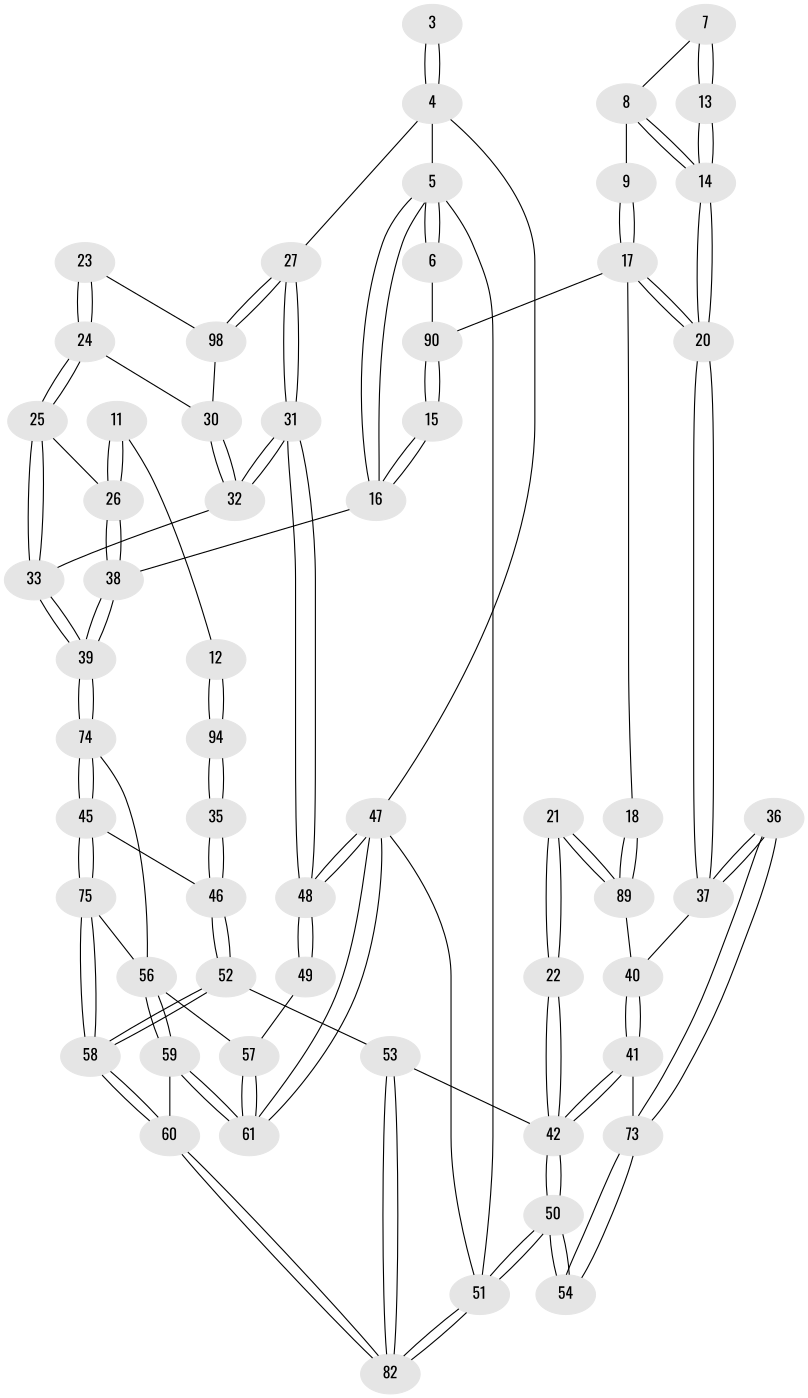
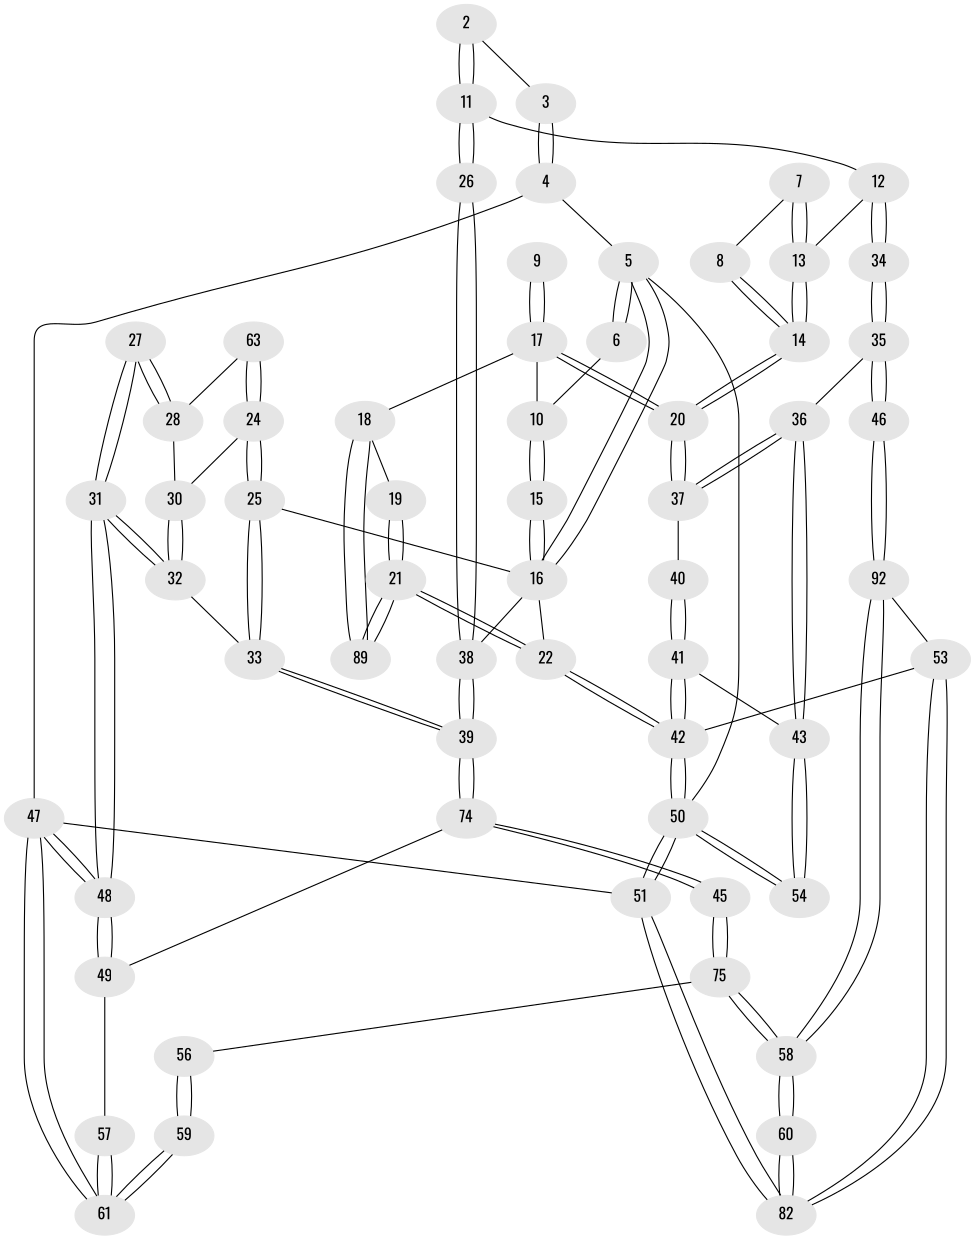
node "2": added
edge "8" -- "9": removed
edge "4" -- "27": removed
edge "12" -- "13": added
node "23": label "23" -> "63"
node "98": label "98" -> "28"
node "90": label "90" -> "10"
edge "35" -- "36": added
edge "25" -- "26": now "25" -- "16"
node "19": added
edge "16" -- "22": added
edge "5" -- "51": now "5" -- "50"
node "94": label "94" -> "34"
edge "74" -- "56": now "74" -- "49"
edge "45" -- "46": removed
edge "89" -- "40": removed
node "52": label "52" -> "92"
edge "56" -- "57": removed
edge "59" -- "60": removed
node "73": label "73" -> "43"
